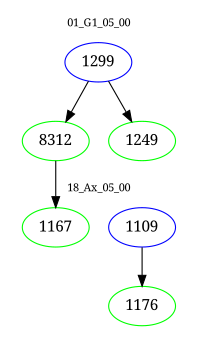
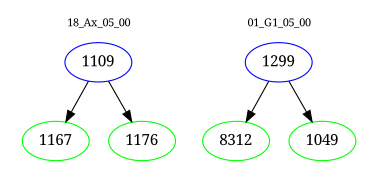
node "1249": label "1249" -> "1049"
edge "8312" -> "1167": now "1109" -> "1167"
